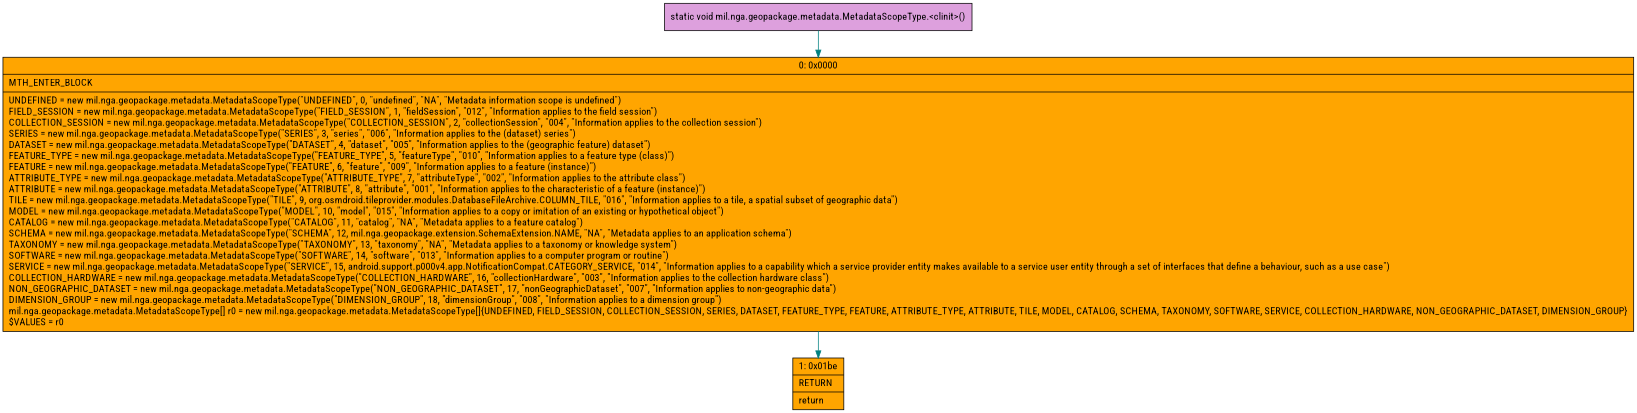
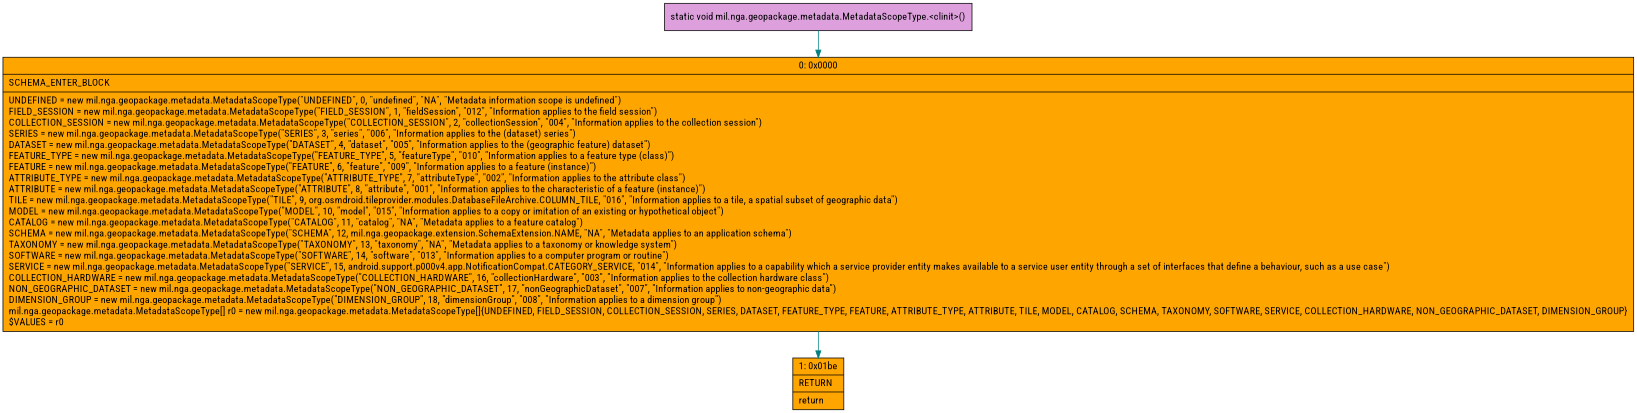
node "0: 0x0000": text "MTH_ENTER_BLOCK" -> "SCHEMA_ENTER_BLOCK"
